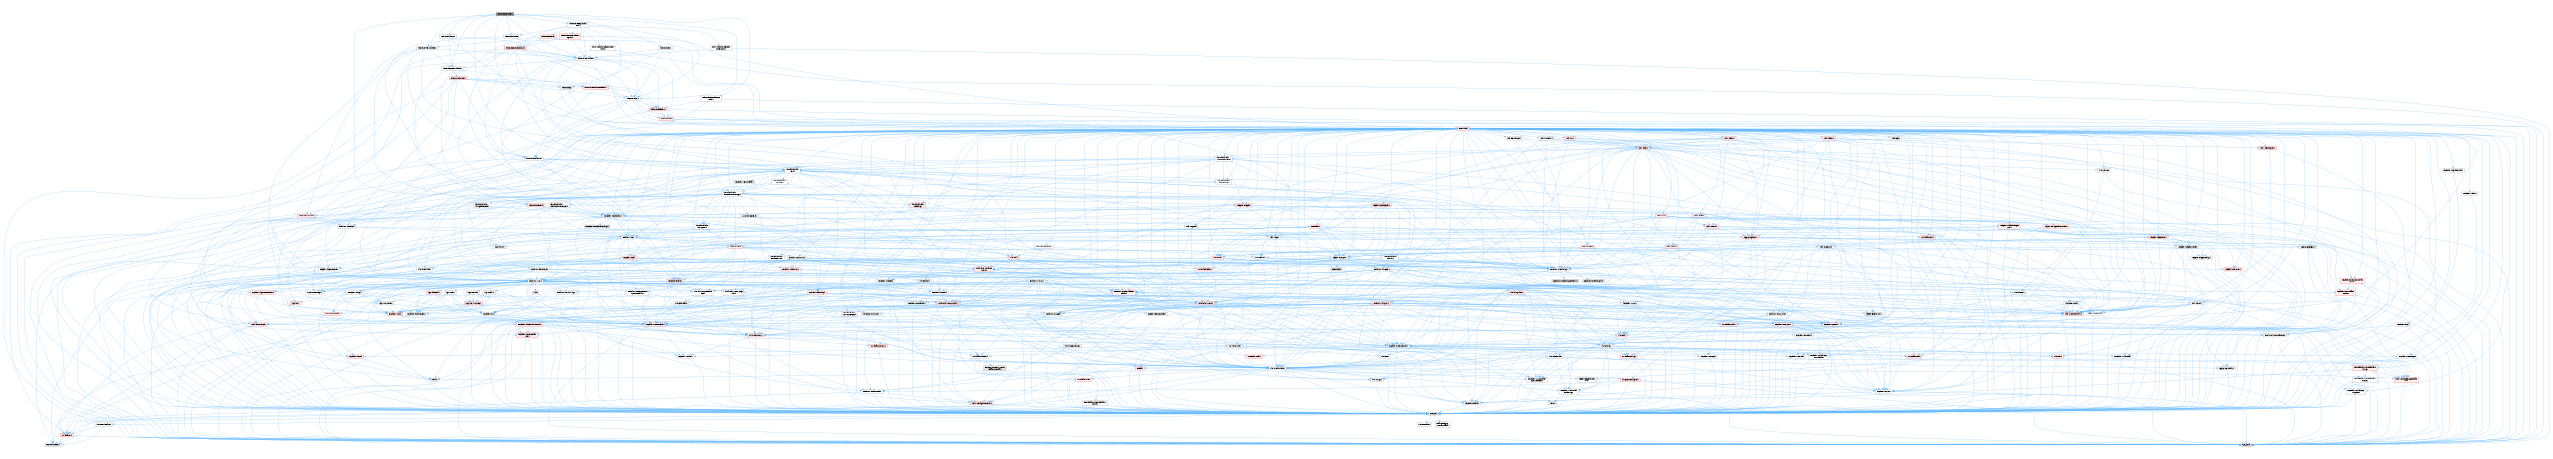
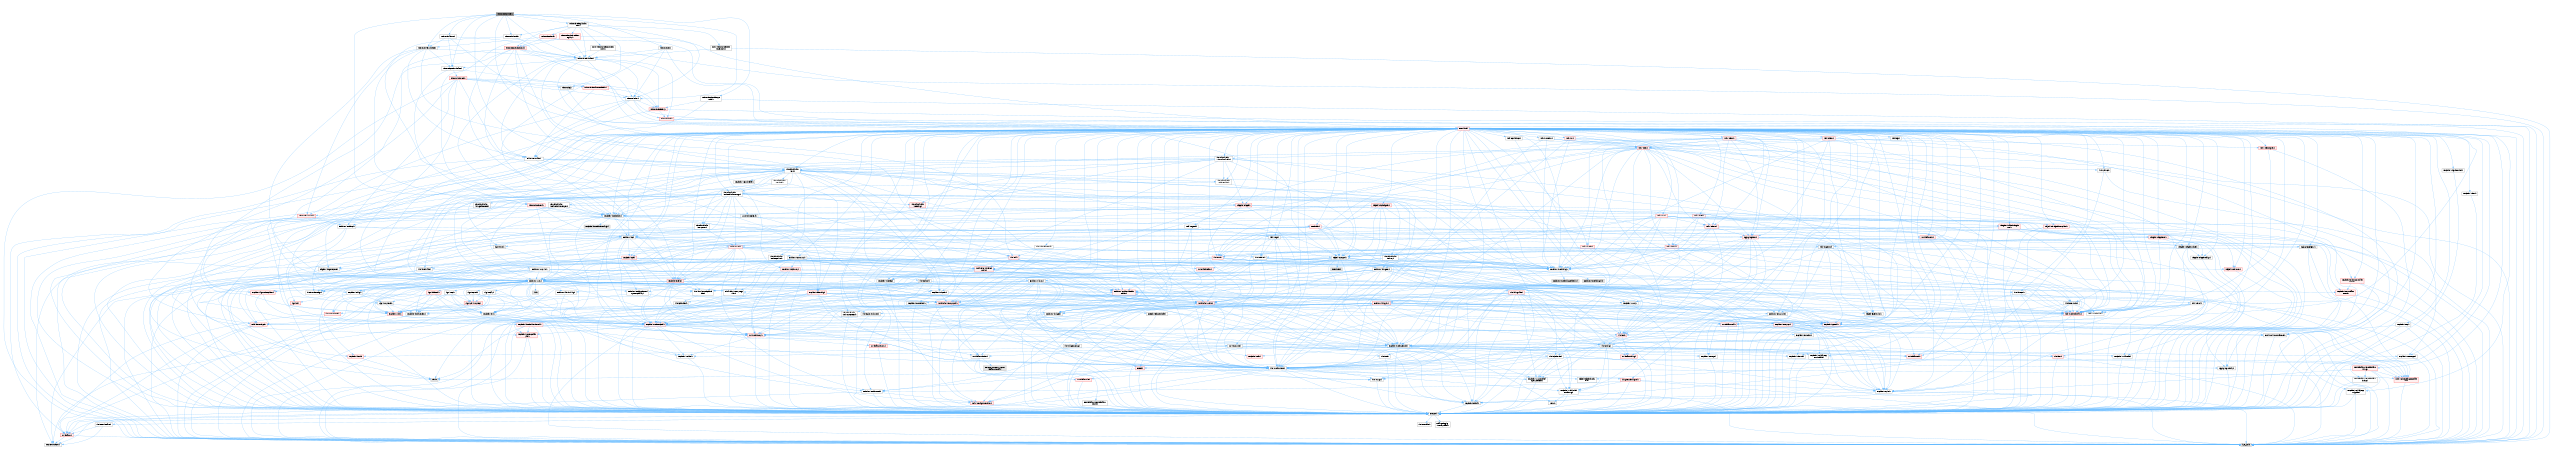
node "MetasoundDataReference.h": label "MetasoundDataReference.h" -> "PointerIsConvertible.h"
node "Containers/ElementType.h": label "Containers/ElementType.h" -> "Containers/ArrayView.h"
